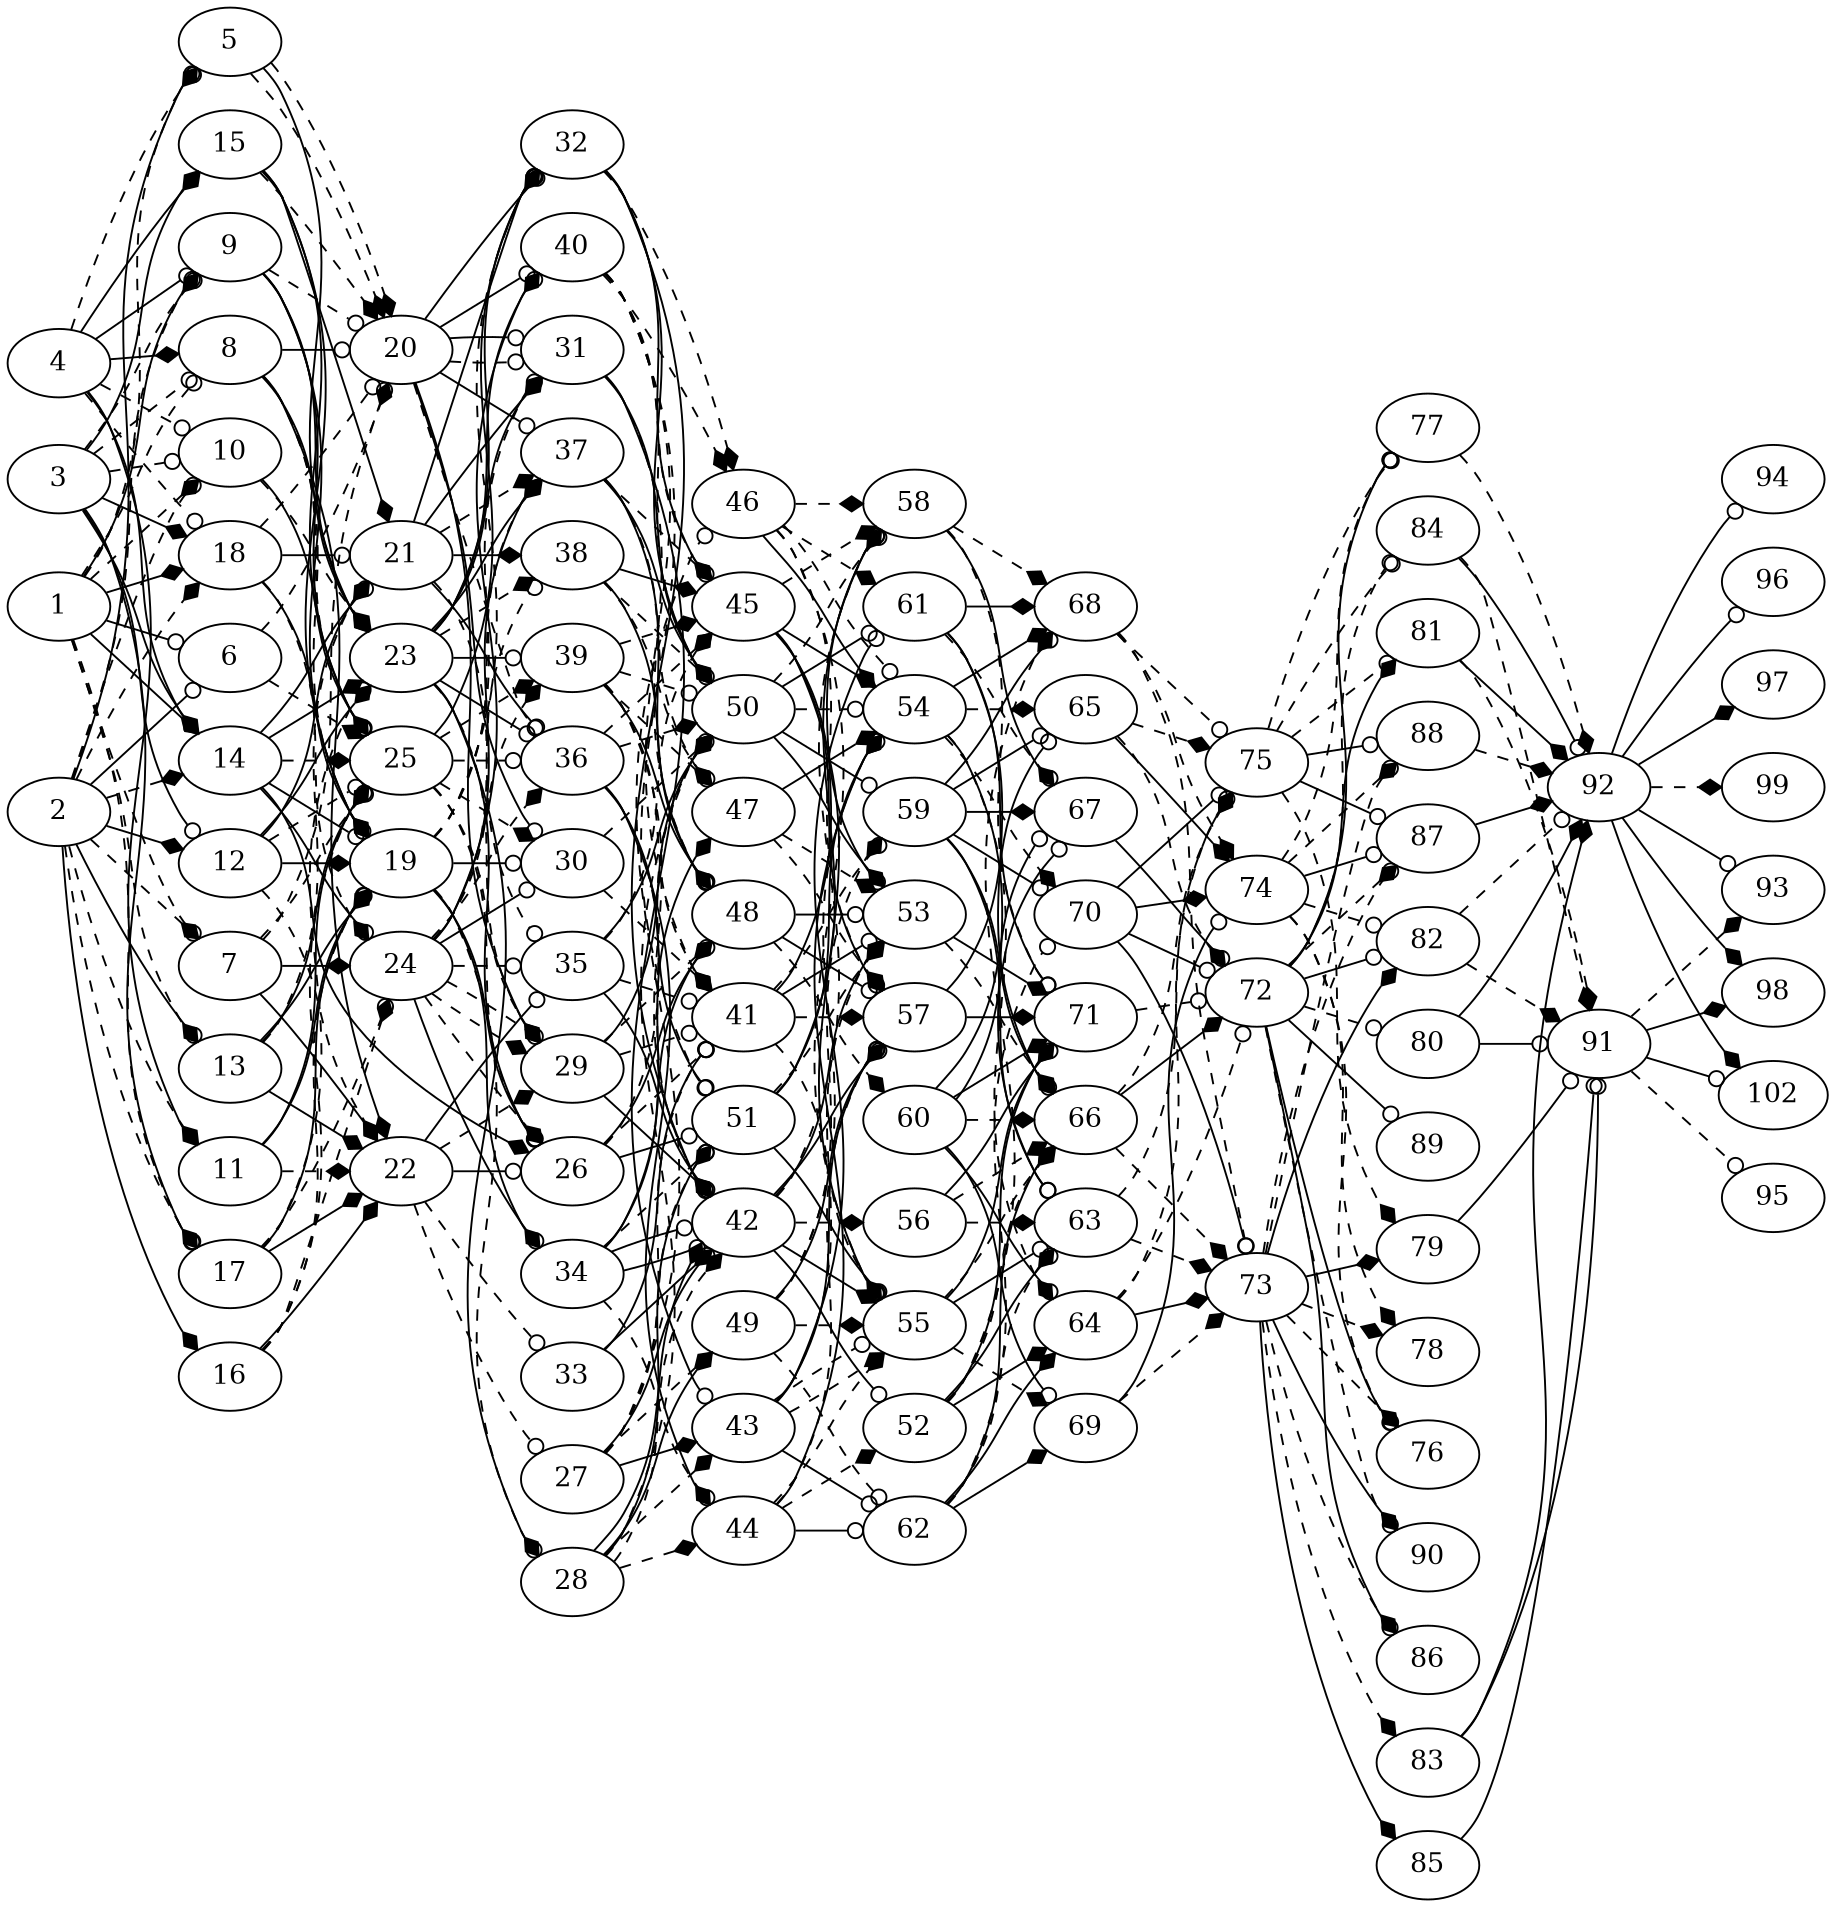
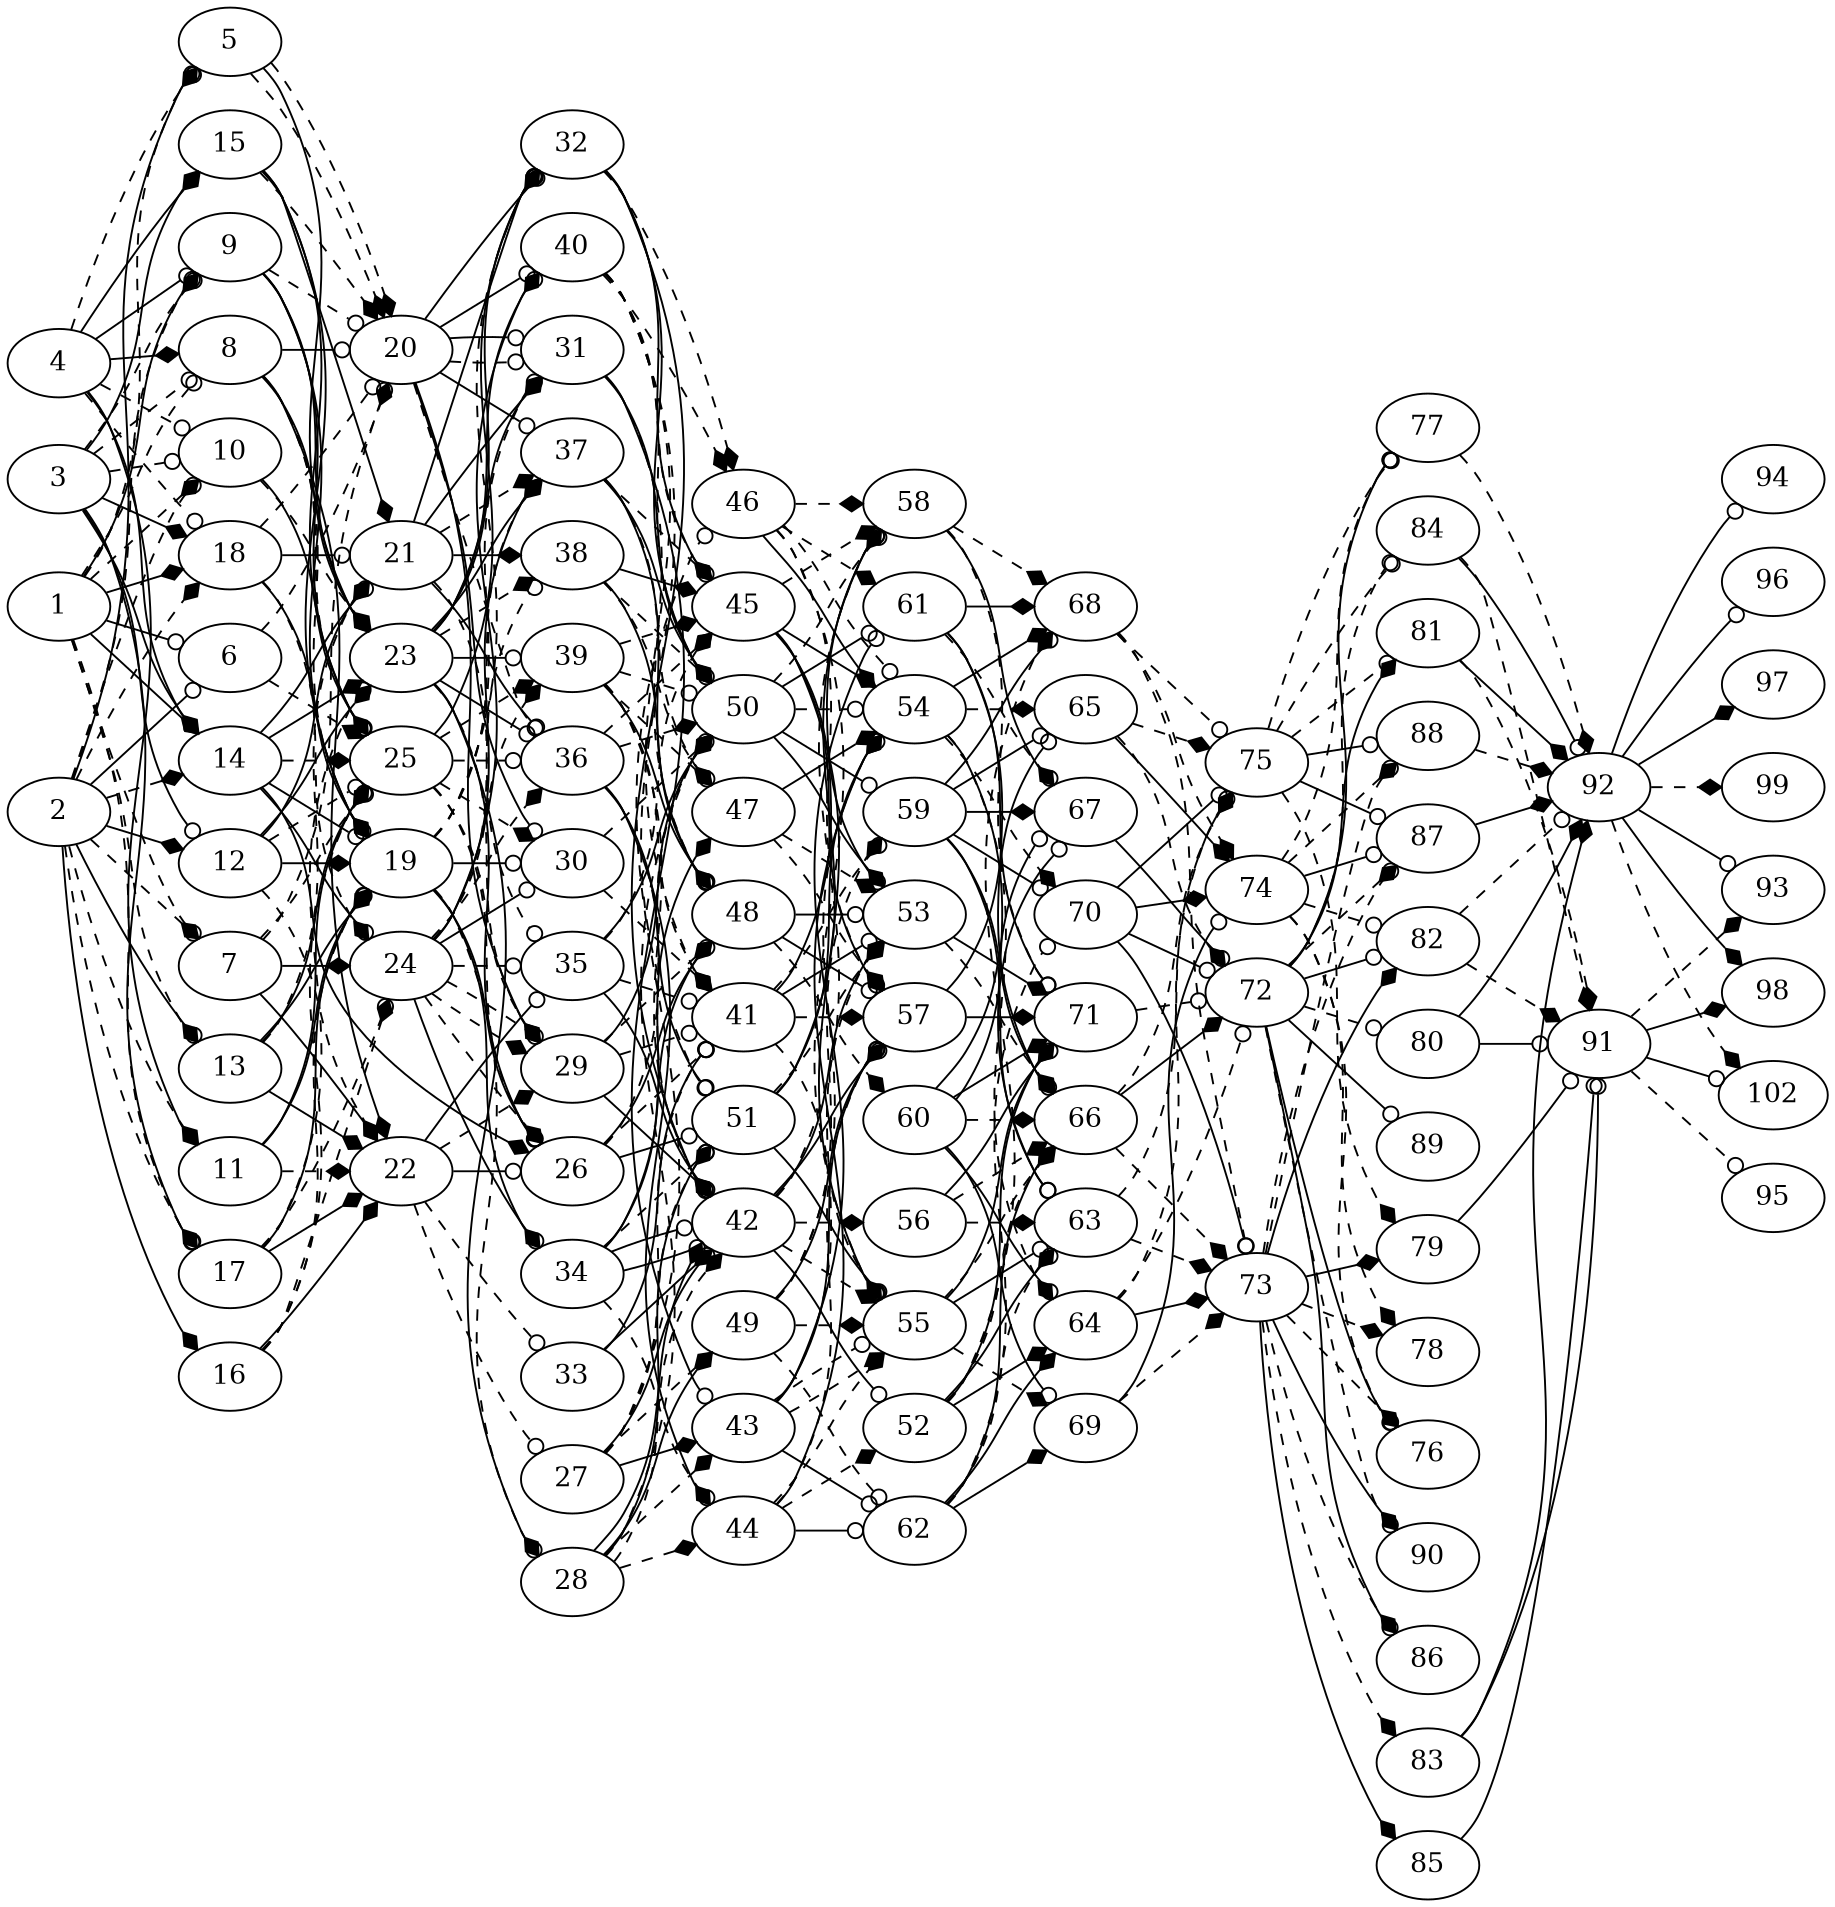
edge "92" -> "102": style solid -> dashed
edge "42" -> "55": style solid -> dashed
